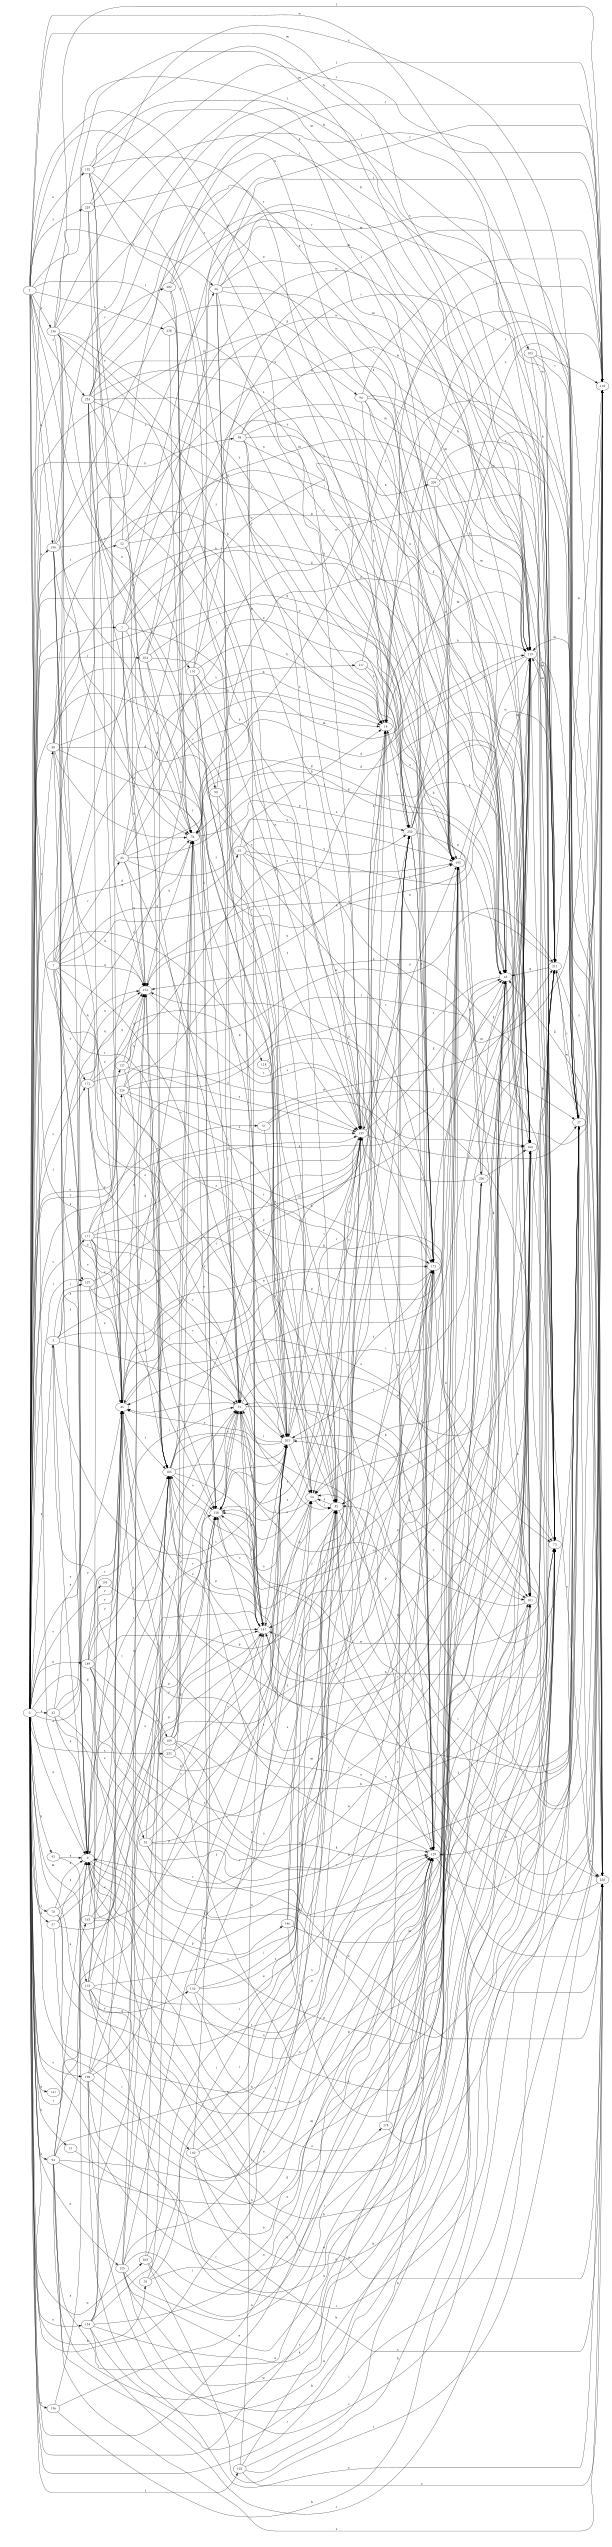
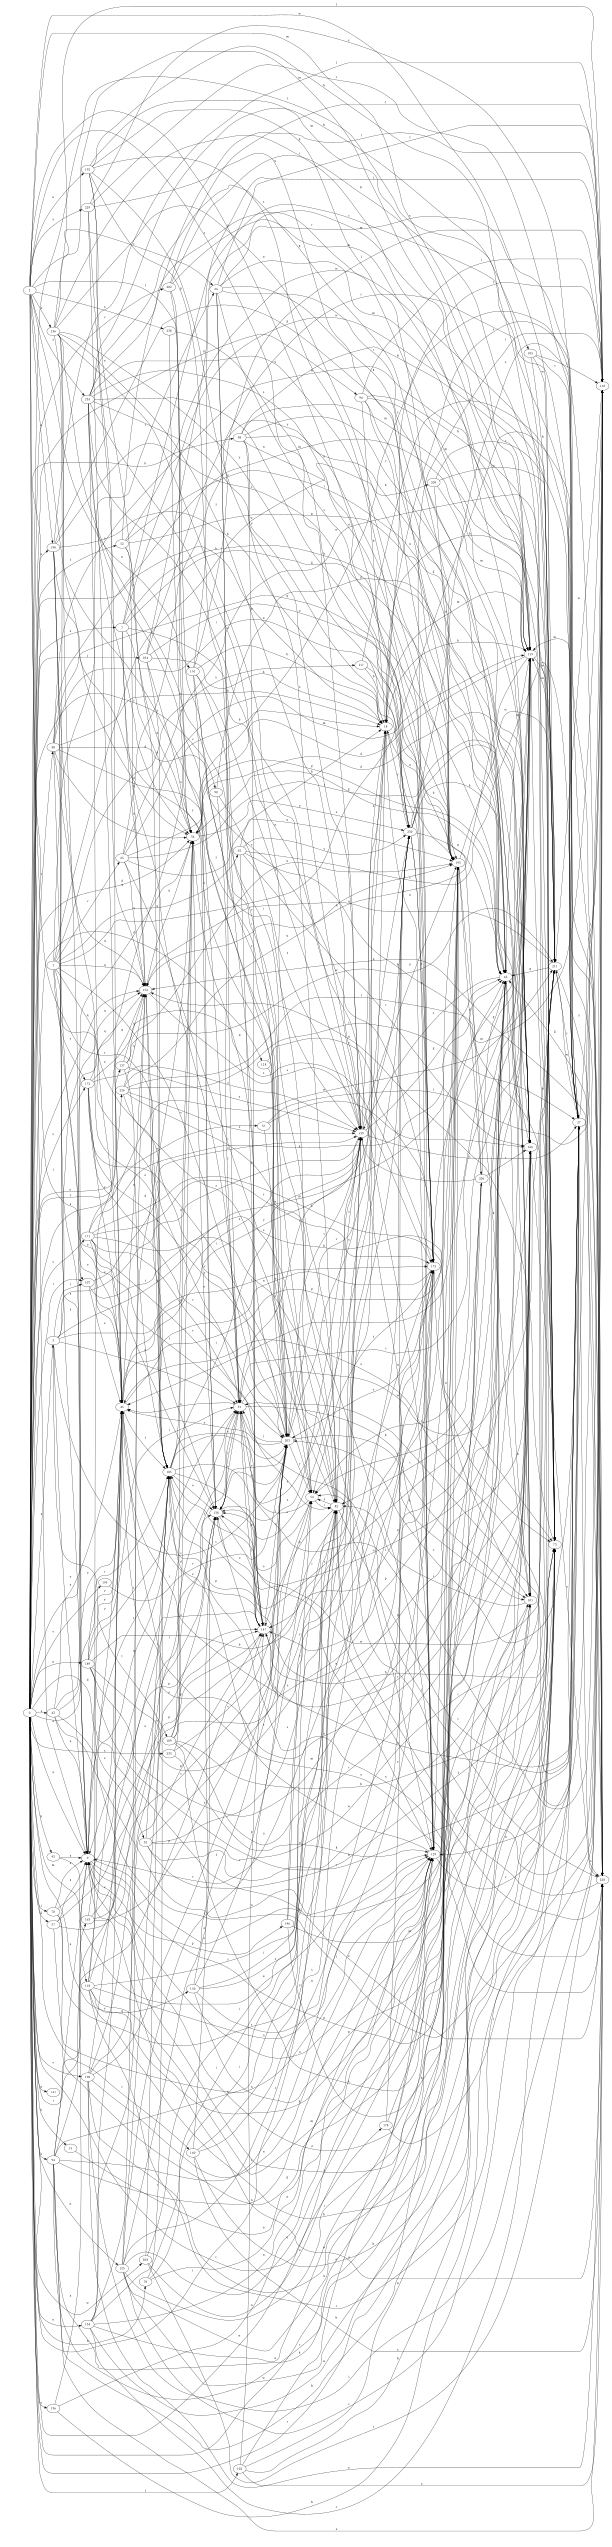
edge "172" -> "54": added, label "f"
